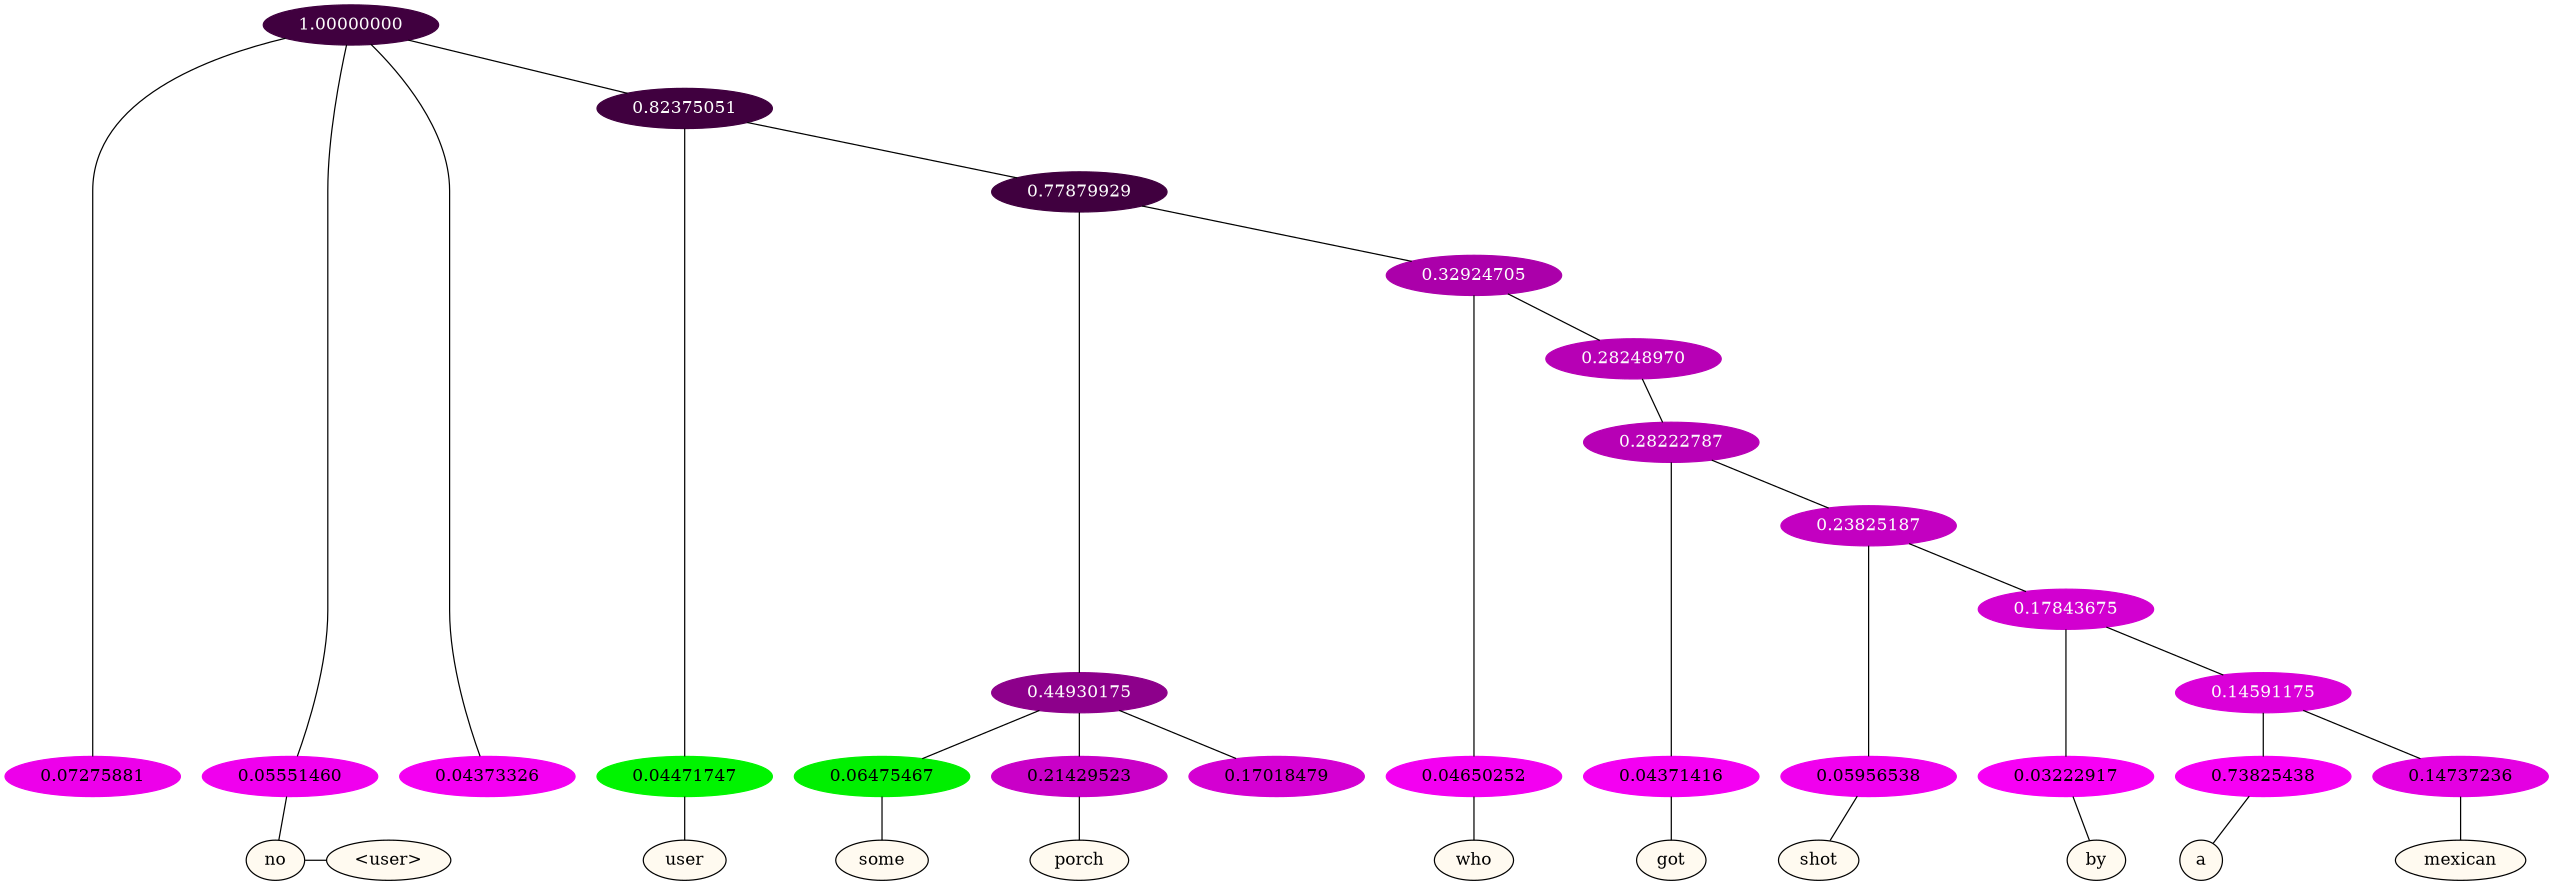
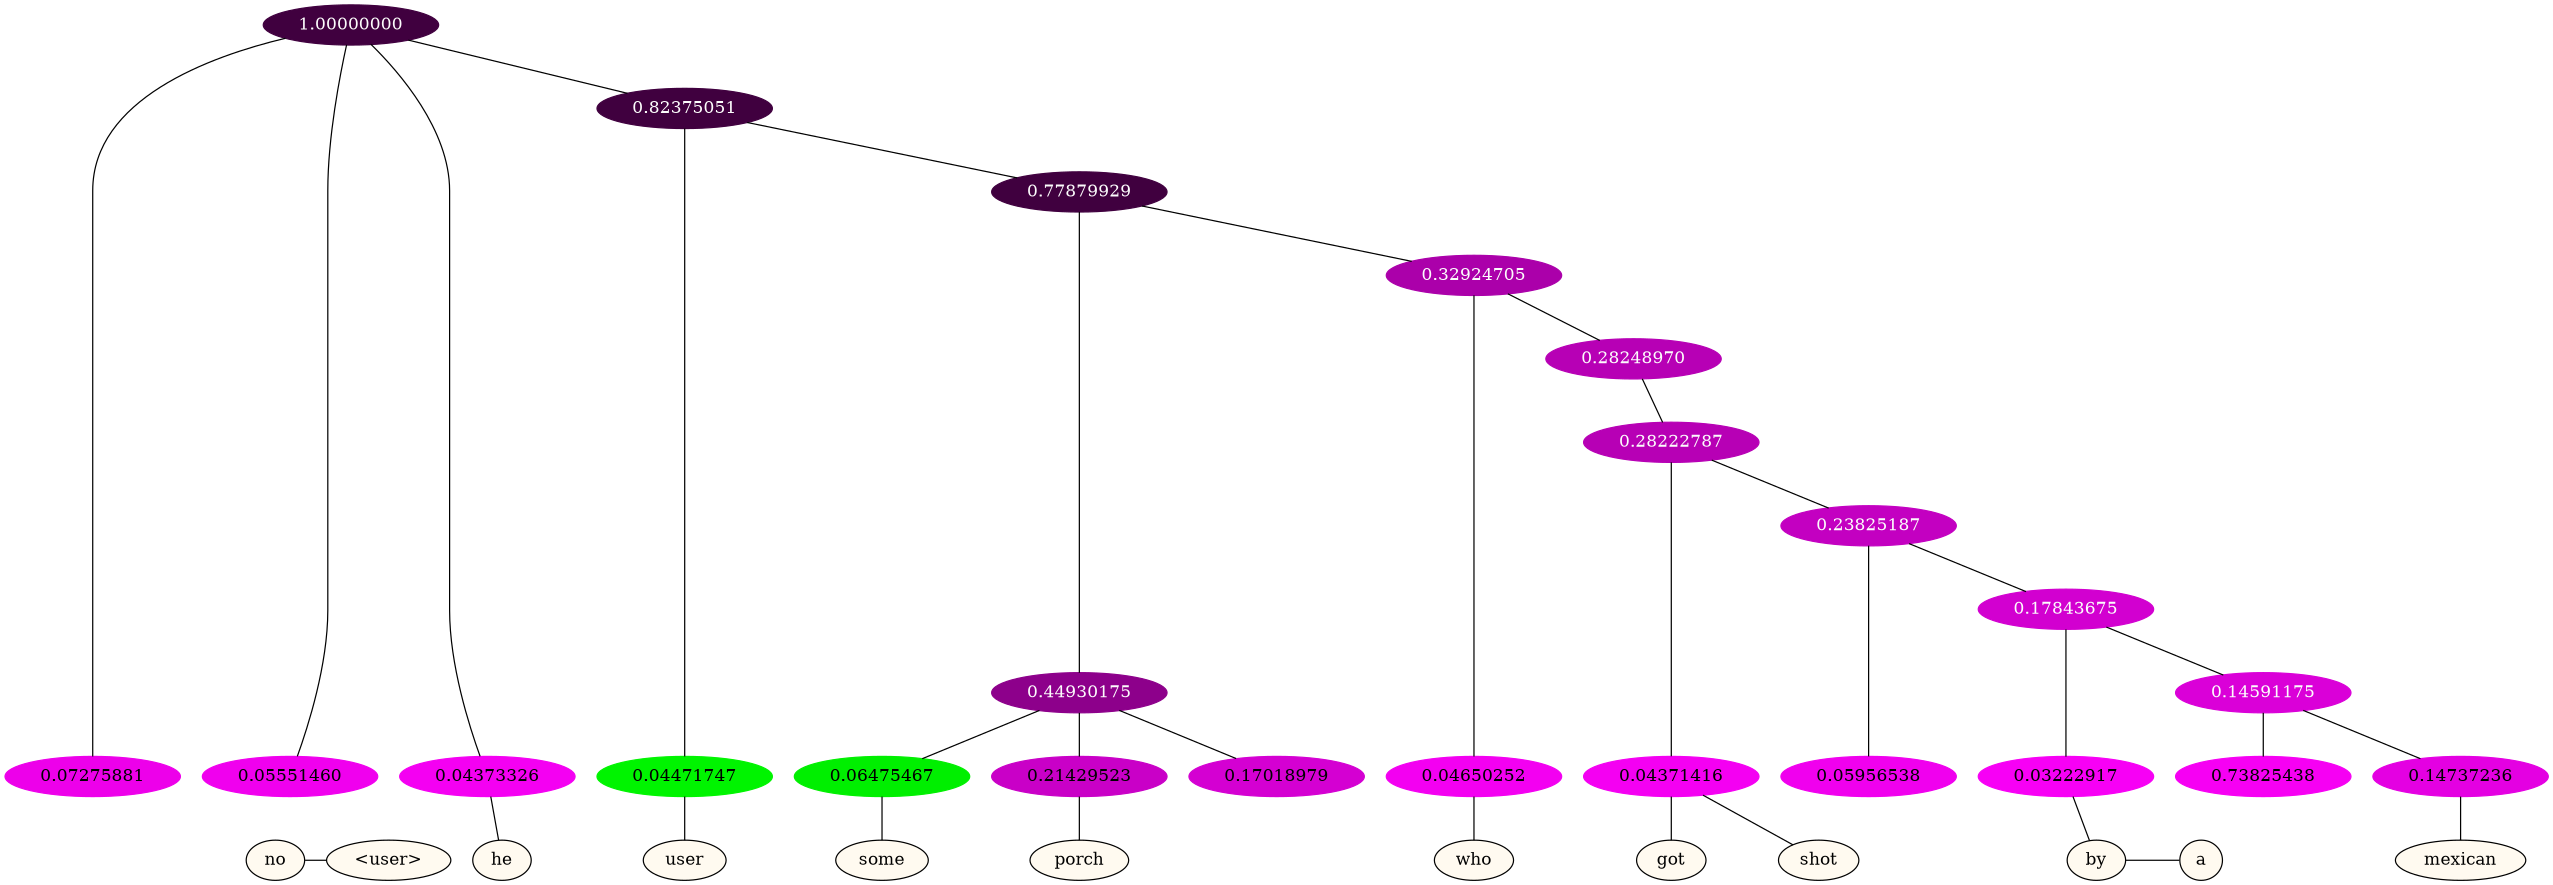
node "0.17018479": label "0.17018479" -> "0.17018979"
edge "0.05551460" -- "no": removed
edge "0.05956538" -- "shot": now "0.04371416" -- "shot"
edge "0.73825438" -- "a": now "by" -- "a"
node "he": added
